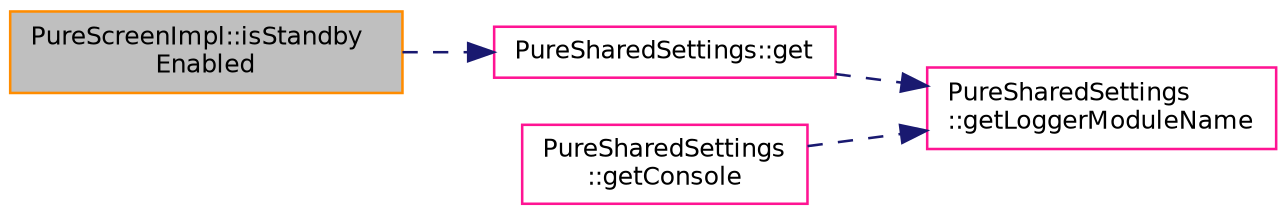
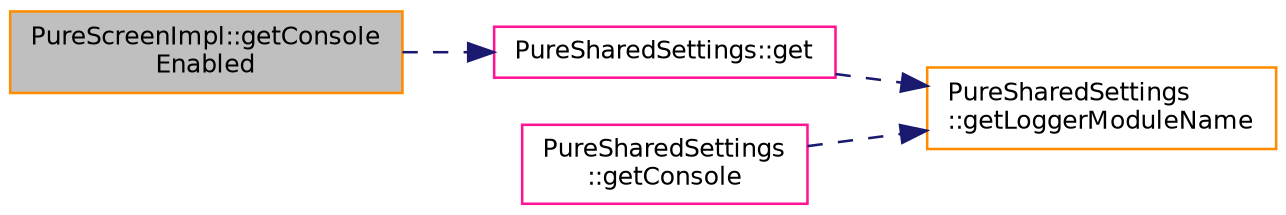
node "PureScreenImpl::isStandby Enabled": label "PureScreenImpl::isStandby Enabled" -> "PureScreenImpl::getConsole Enabled"
node "PureSharedSettings ::getLoggerModuleName": color deeppink -> darkorange
